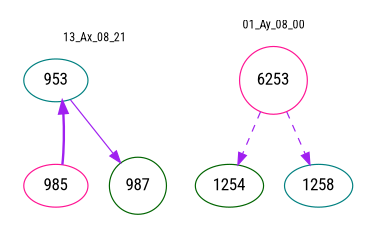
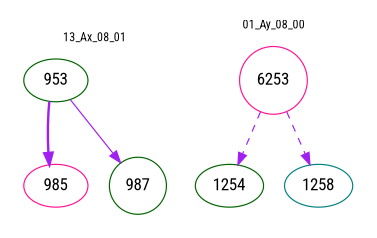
cluster "13_Ax_08_21": label "13_Ax_08_21" -> "13_Ax_08_01"
node "953": color teal -> darkgreen
edge "985" -> "953": reversed
